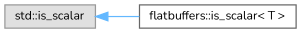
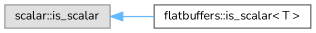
node "std::is_scalar": label "std::is_scalar" -> "scalar::is_scalar"
